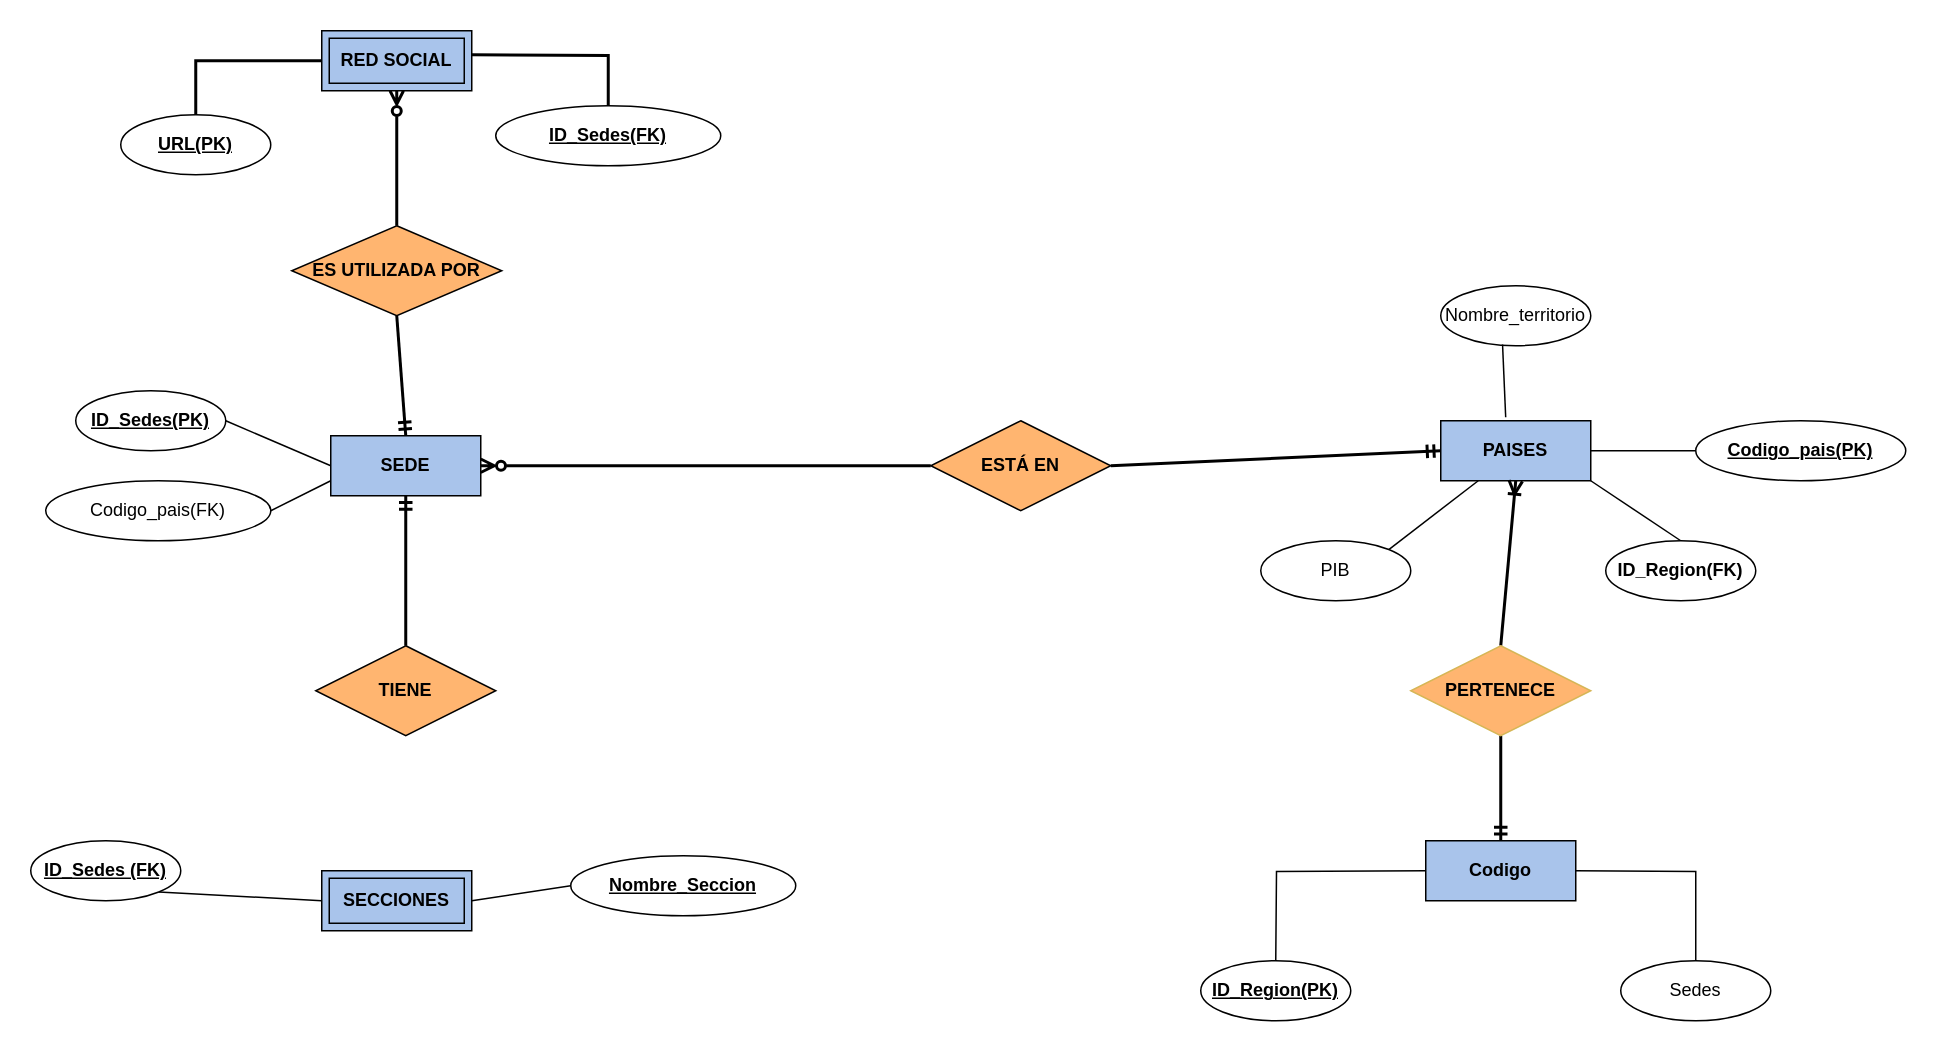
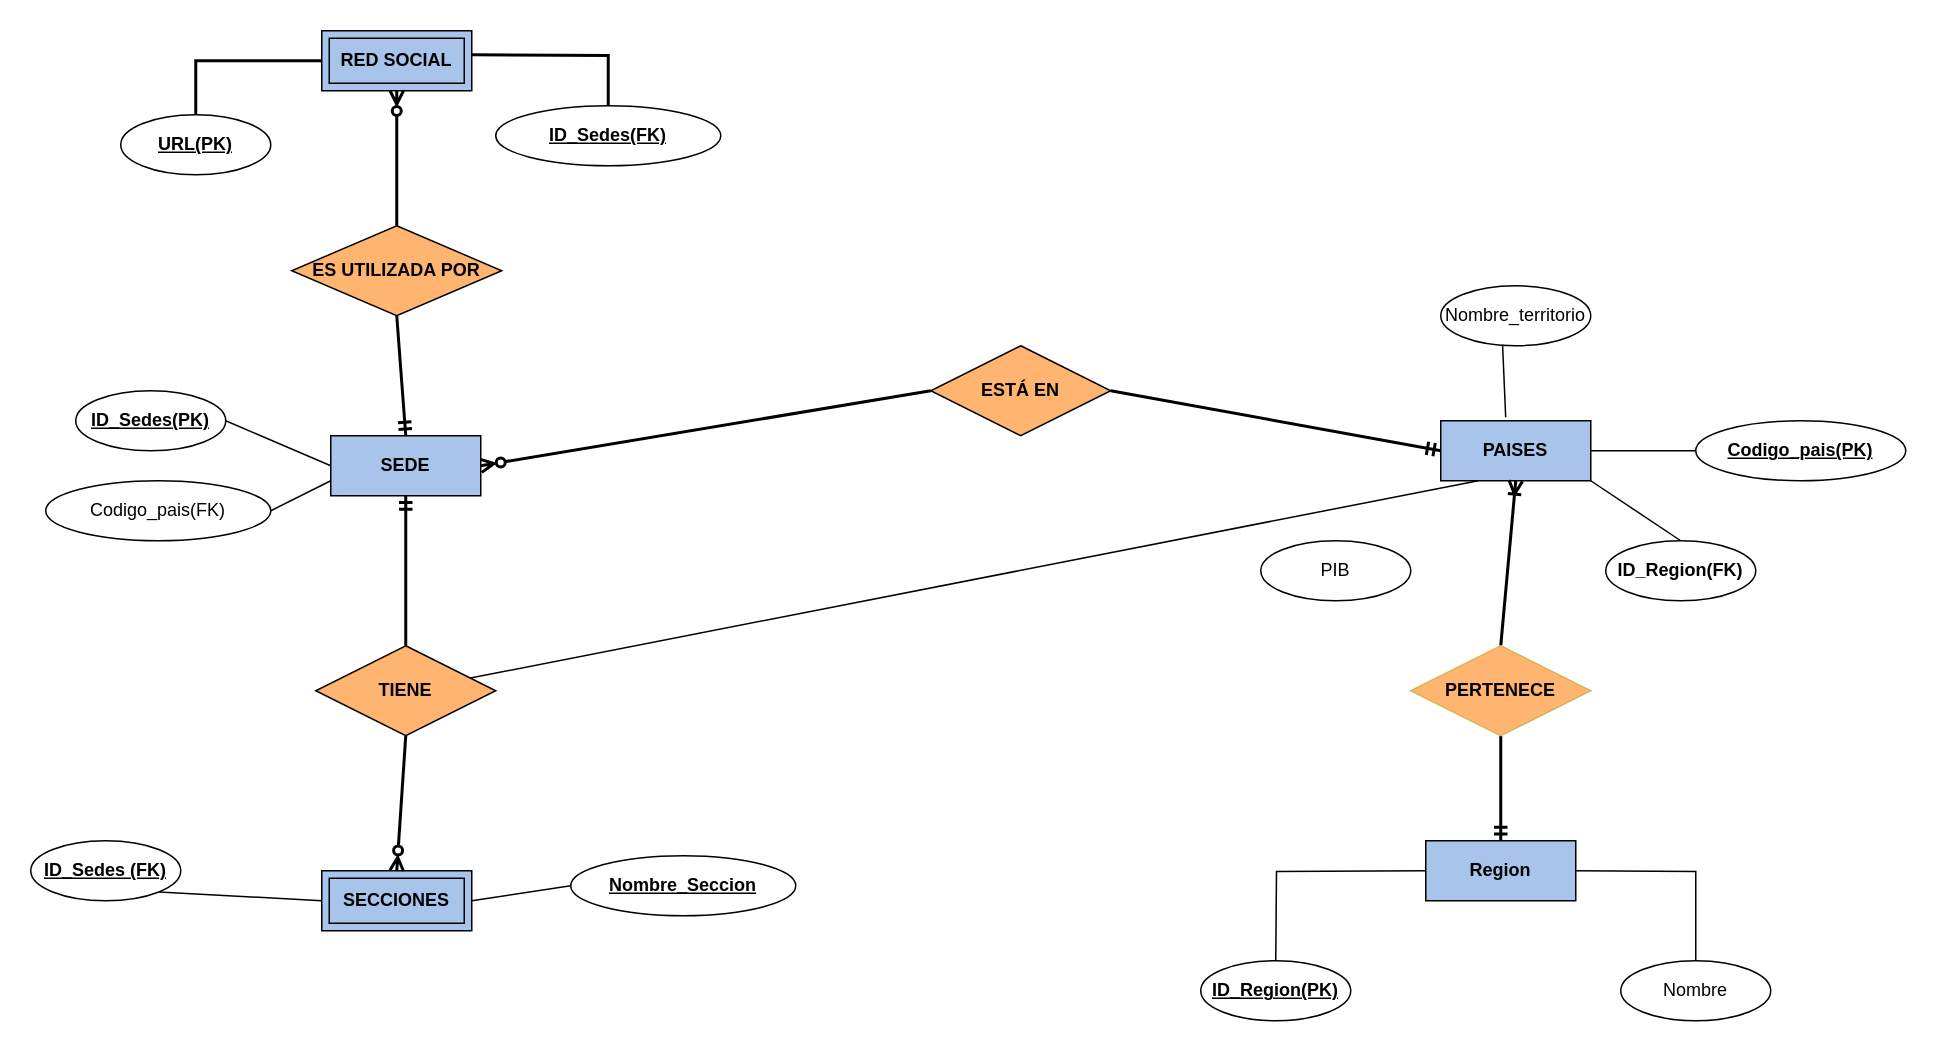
node "ESTÁ EN": moved (1021, 466) -> (1021, 391)
edge "PAISES" -- "PIB": now "PAISES" -- "TIENE"
edge "TIENE" -> "SECCIONES": added
node "Codigo": label "Codigo" -> "Region"
node "Sedes": label "Sedes" -> "Nombre"
